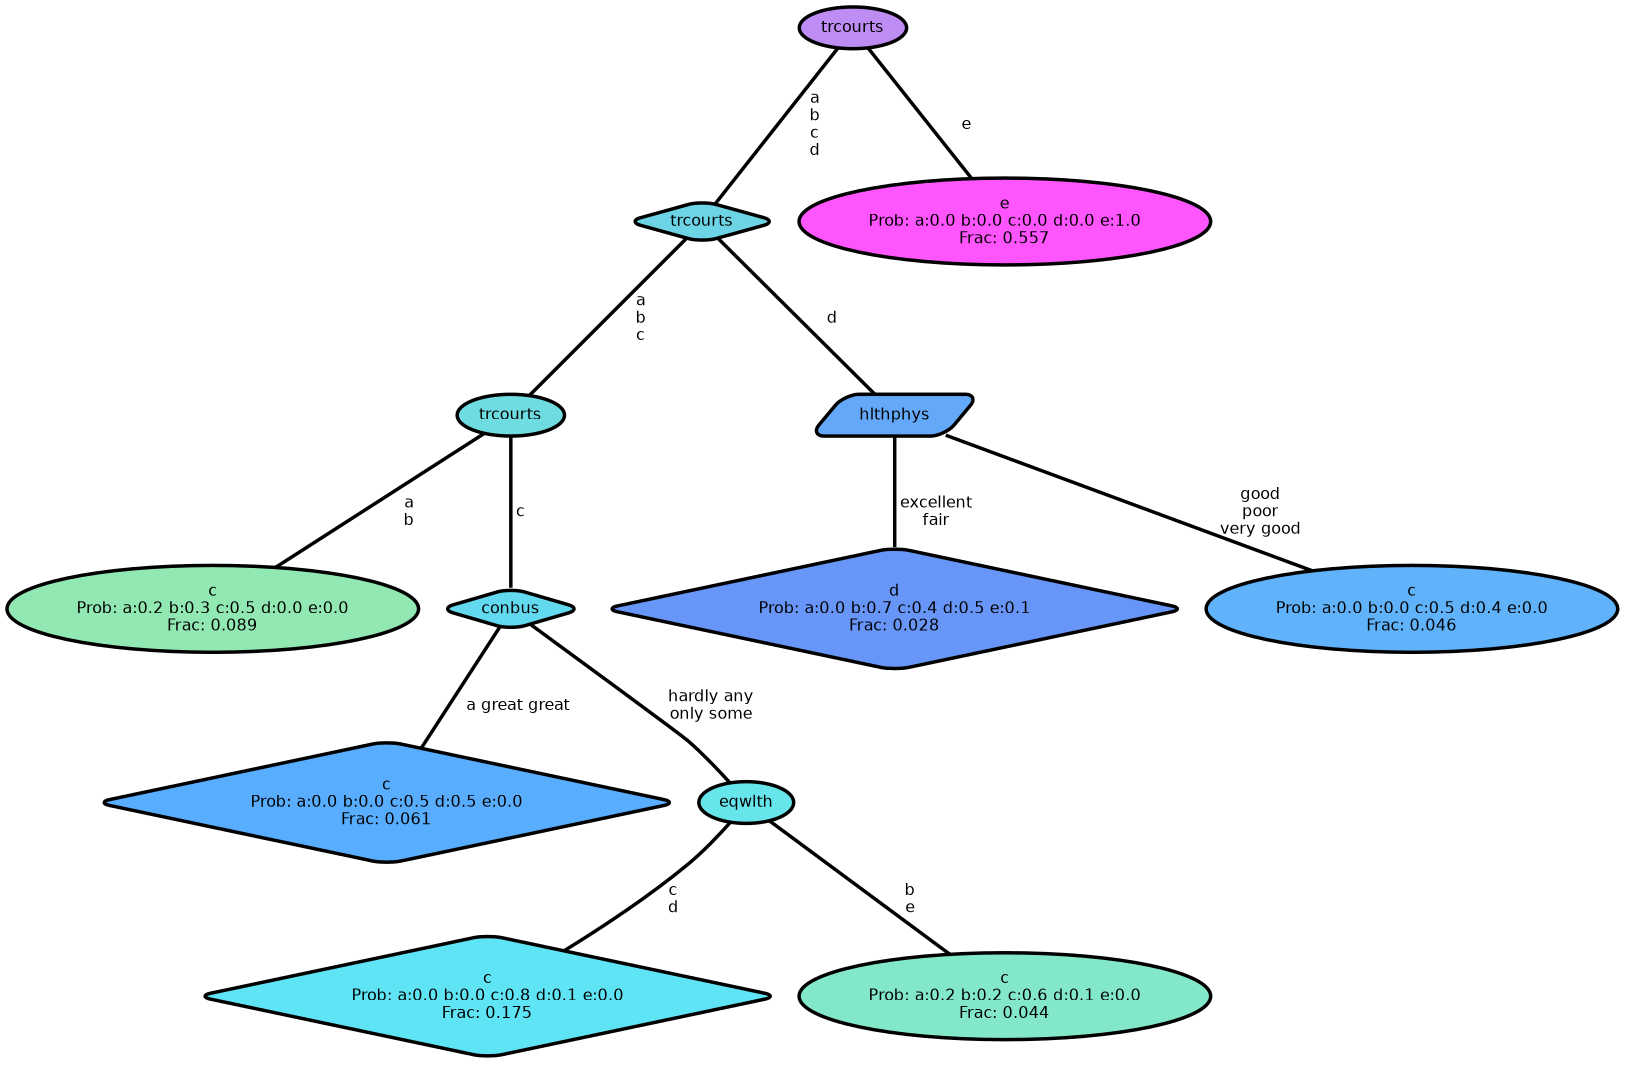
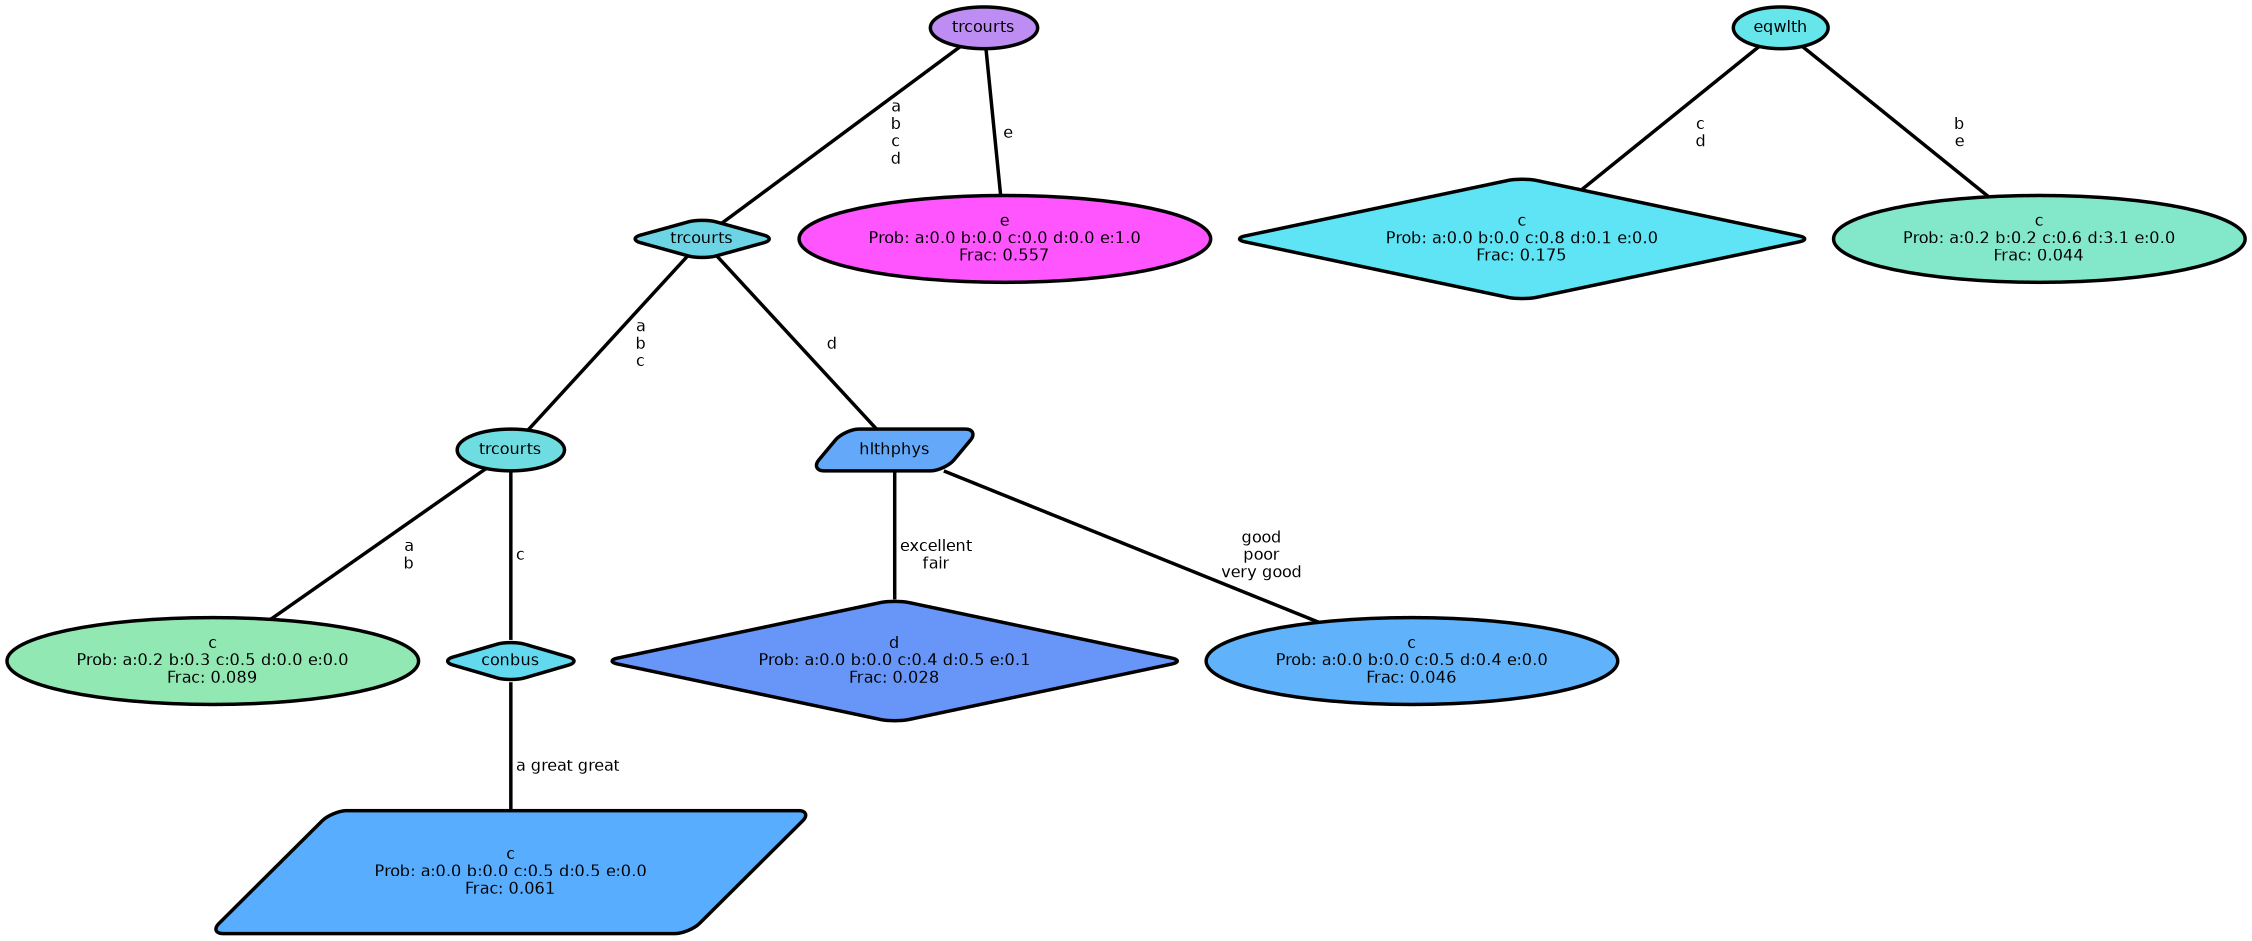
node "d Prob: a:0.0 b:0.7 c:0.4 d:0.5 e:0.1 Frac: 0.028": label "d Prob: a:0.0 b:0.7 c:0.4 d:0.5 e:0.1 Frac: 0.028" -> "d Prob: a:0.0 b:0.0 c:0.4 d:0.5 e:0.1 Frac: 0.028"
edge "conbus" -- "eqwlth": removed, label "hardly any only some"
node "c Prob: a:0.0 b:0.0 c:0.5 d:0.5 e:0.0 Frac: 0.061": shape diamond -> parallelogram
node "c Prob: a:0.2 b:0.2 c:0.6 d:0.1 e:0.0 Frac: 0.044": label "c Prob: a:0.2 b:0.2 c:0.6 d:0.1 e:0.0 Frac: 0.044" -> "c Prob: a:0.2 b:0.2 c:0.6 d:3.1 e:0.0 Frac: 0.044"
